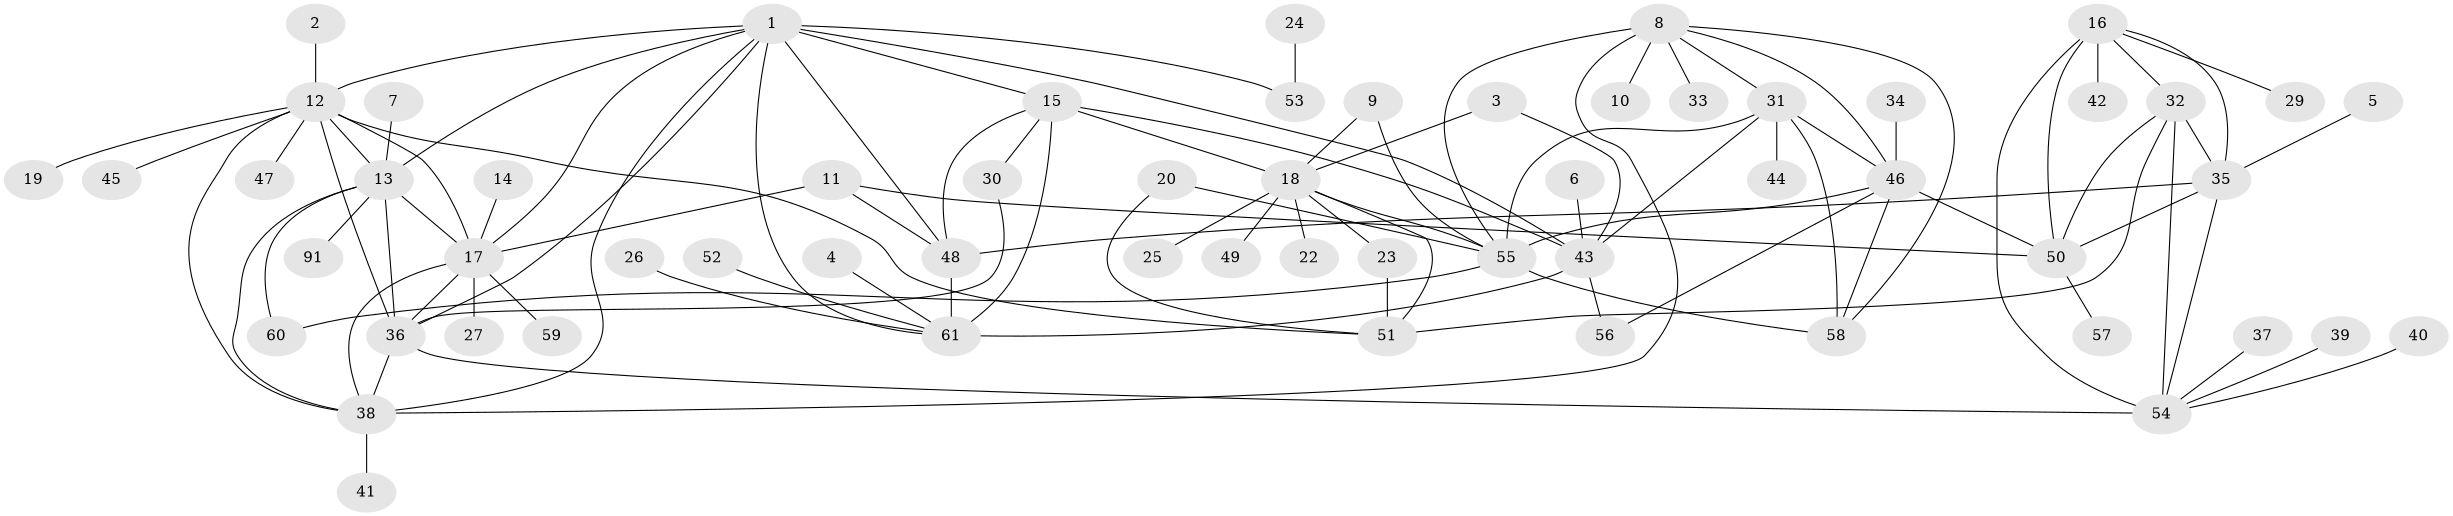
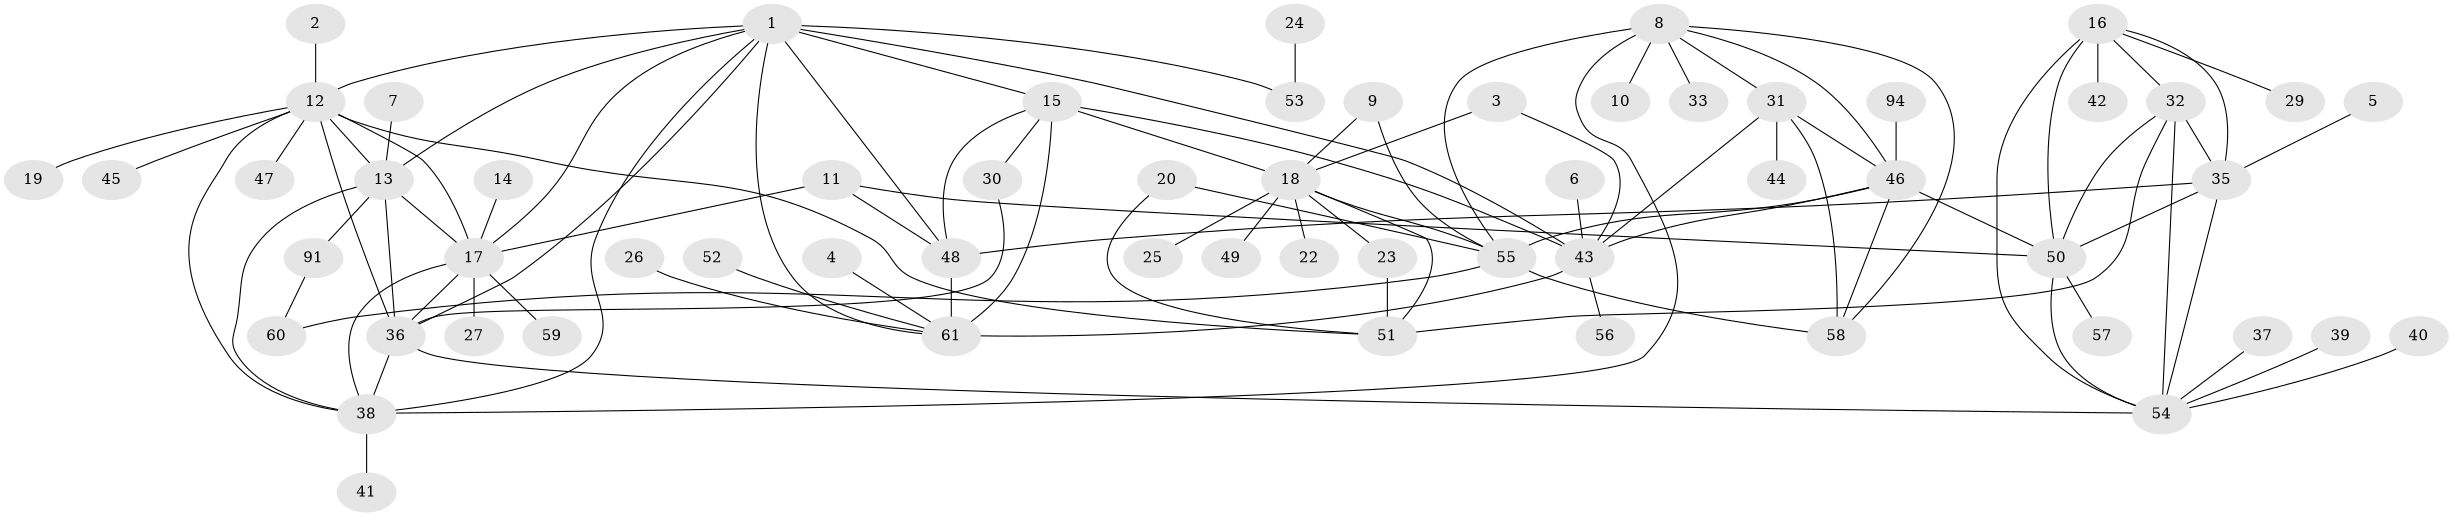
node "34": label "34" -> "94"
edge "31" -- "55": removed
edge "13" -- "60": now "91" -- "60"
edge "46" -- "56": now "46" -- "43"
edge "50" -- "54": added
